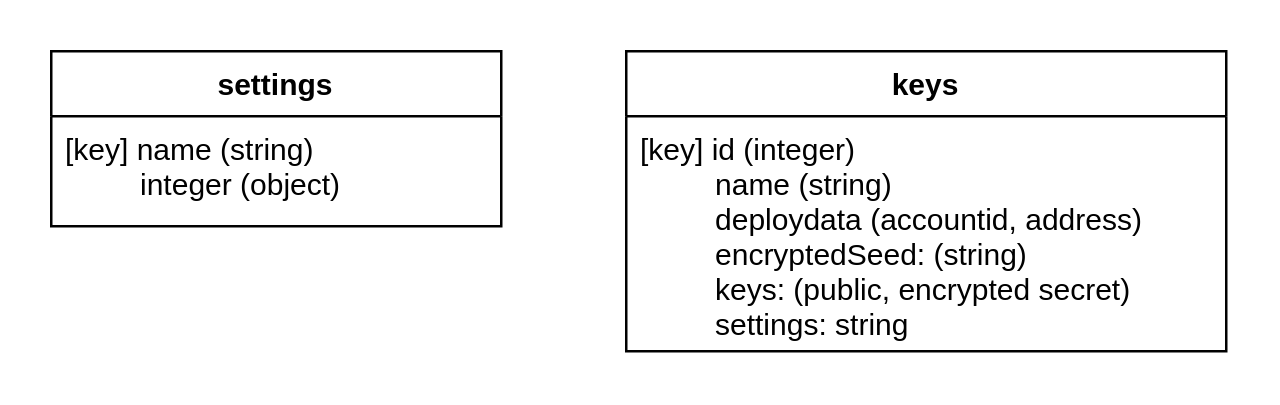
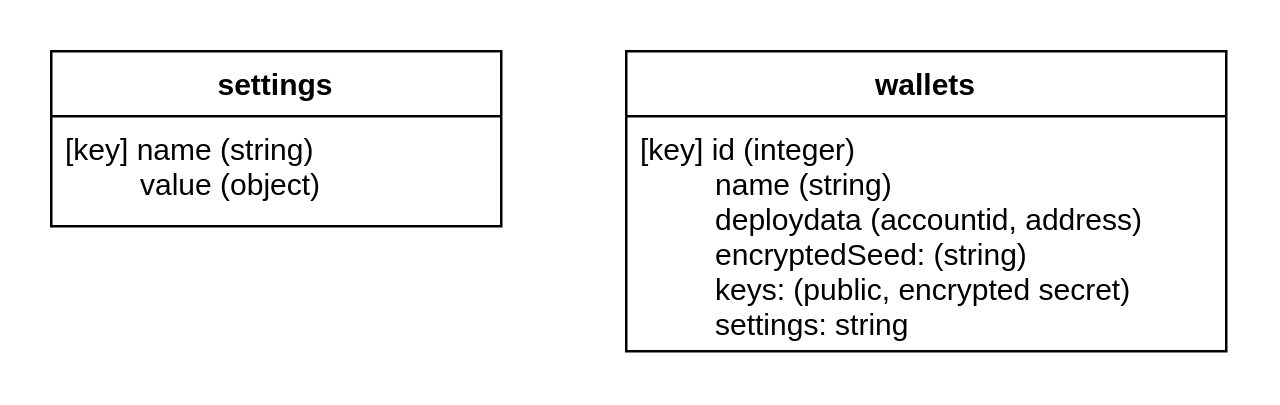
node "keys": label "keys" -> "wallets"
node "[key] name (string) integer (object)": label "[key] name (string) integer (object)" -> "[key] name (string) value (object)"
